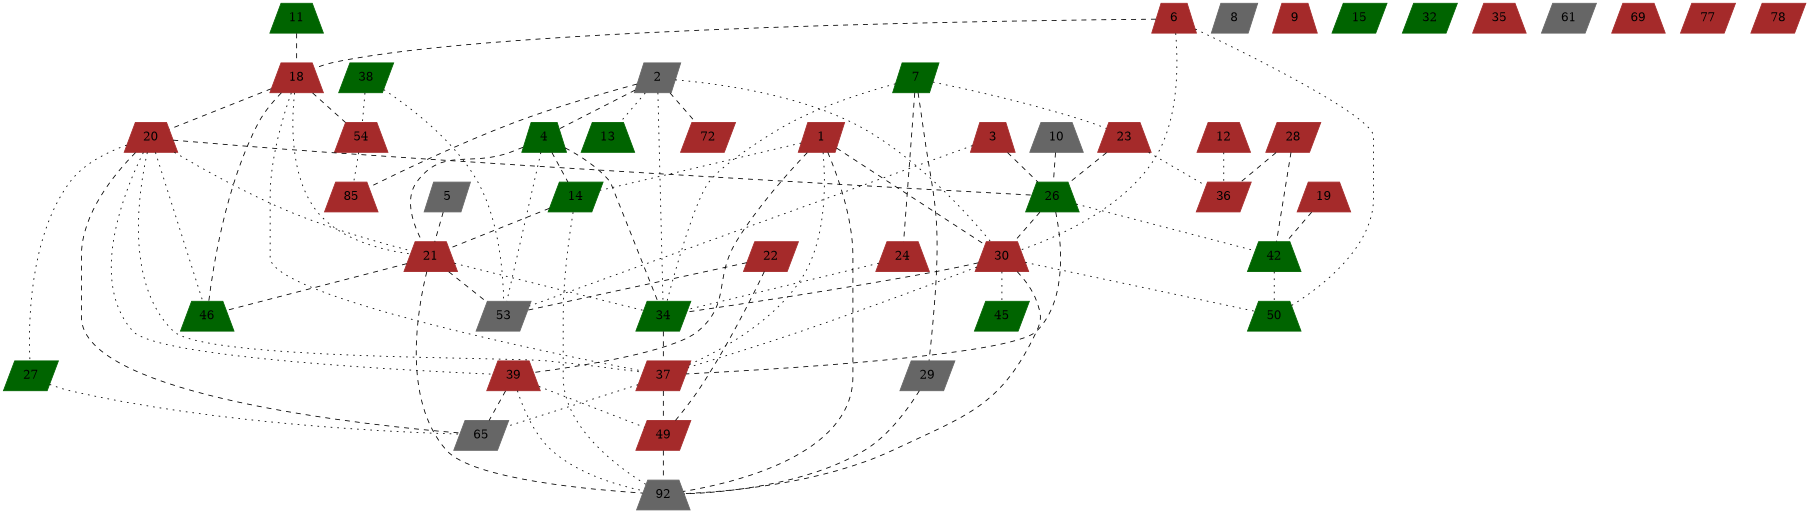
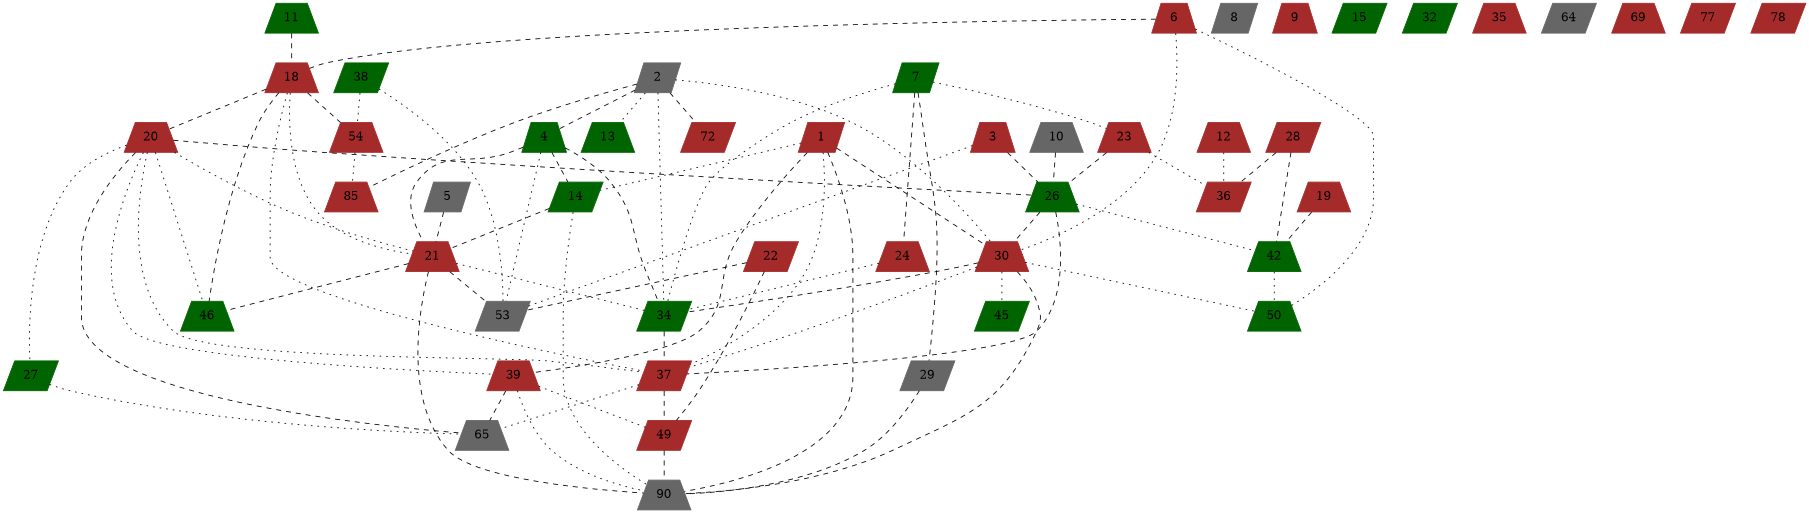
node "61": label "61" -> "64"
node "65": shape parallelogram -> trapezium
node "92": label "92" -> "90"
